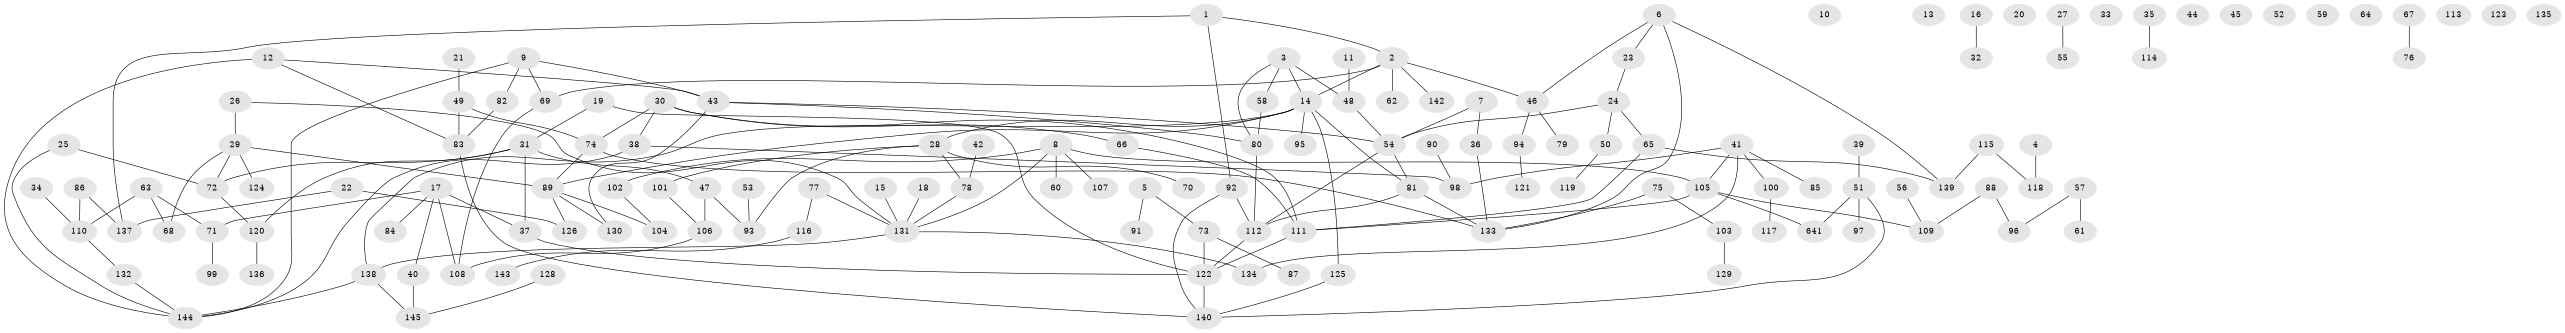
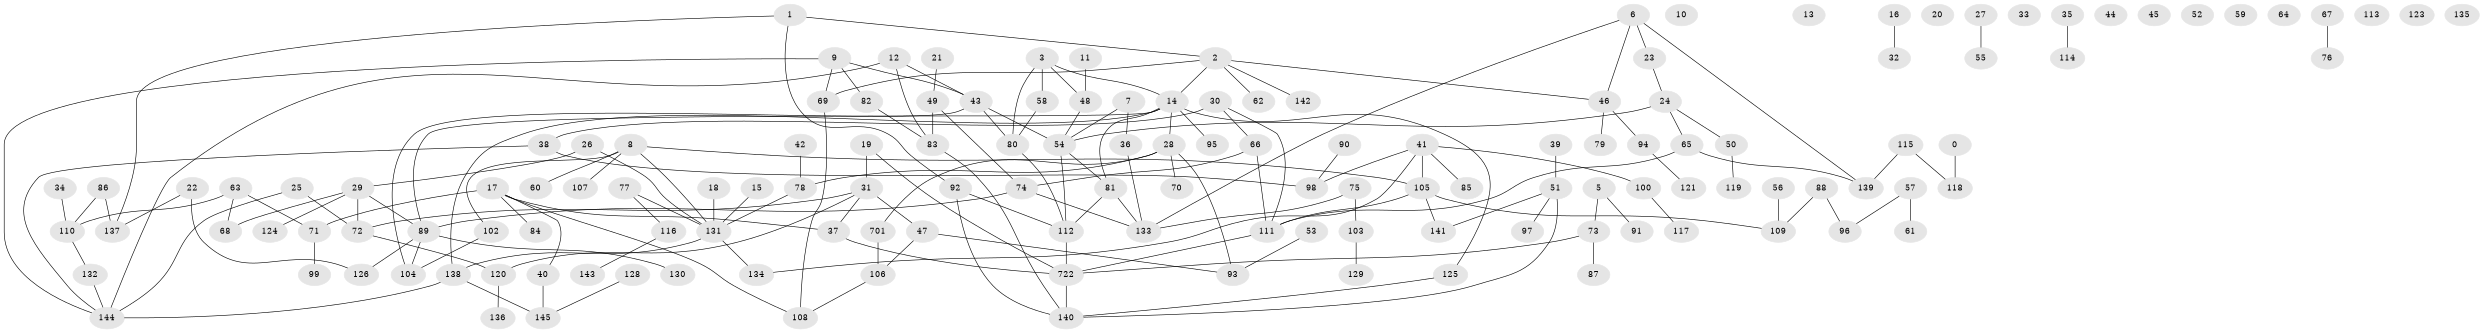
edge "30" -- "74": now "66" -- "74"
node "4": label "4" -> "0"
edge "43" -- "130": now "43" -- "104"
node "101": label "101" -> "701"
node "641": label "641" -> "141"
node "122": label "122" -> "722"
